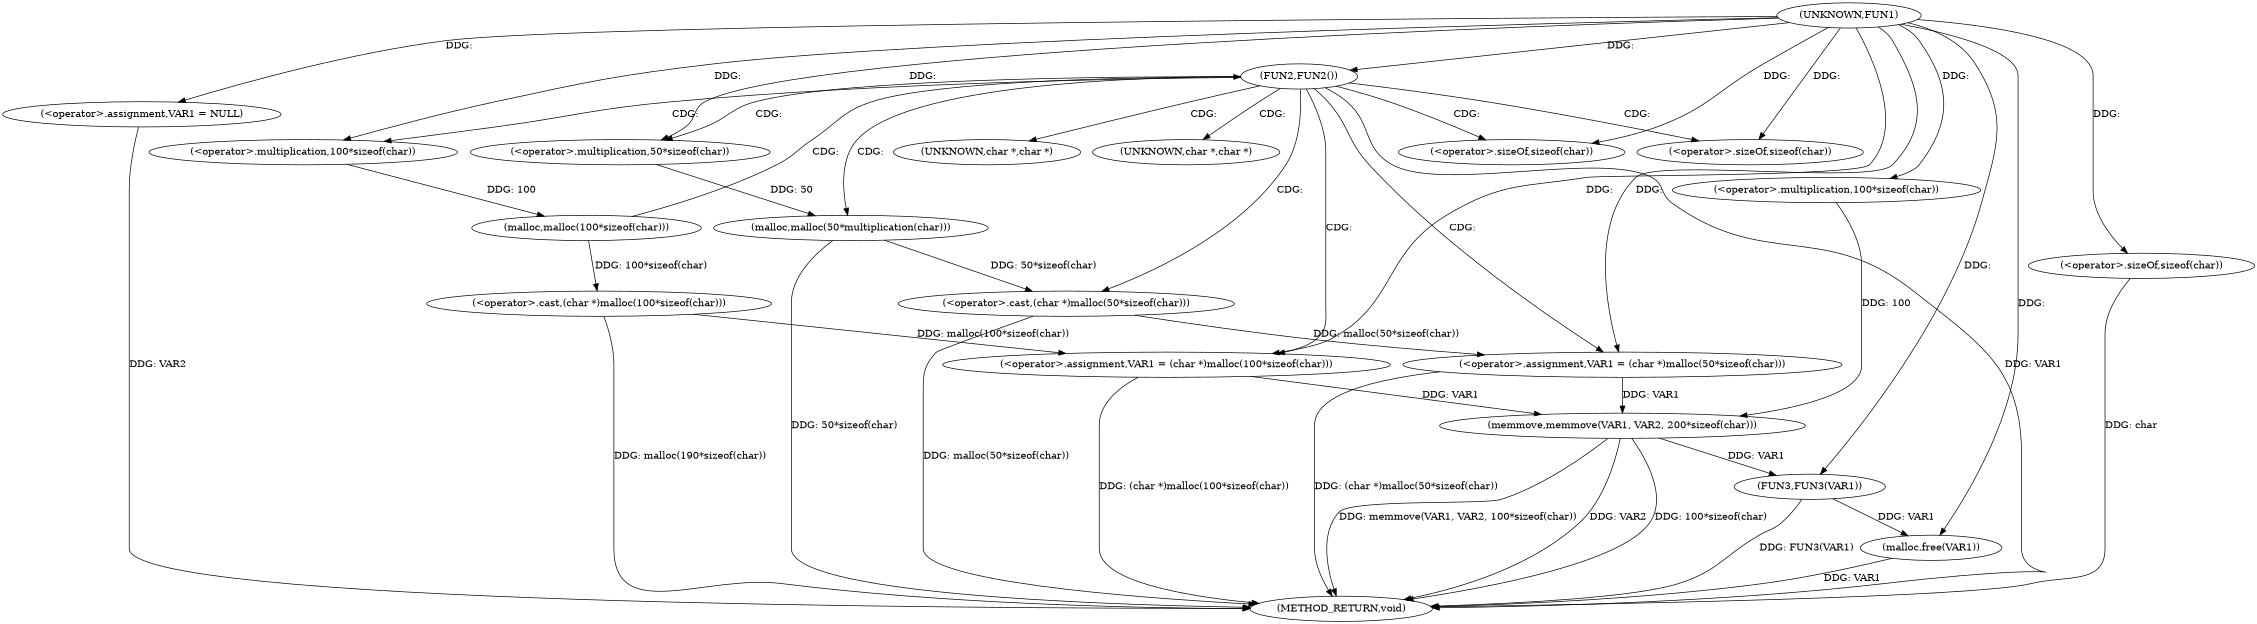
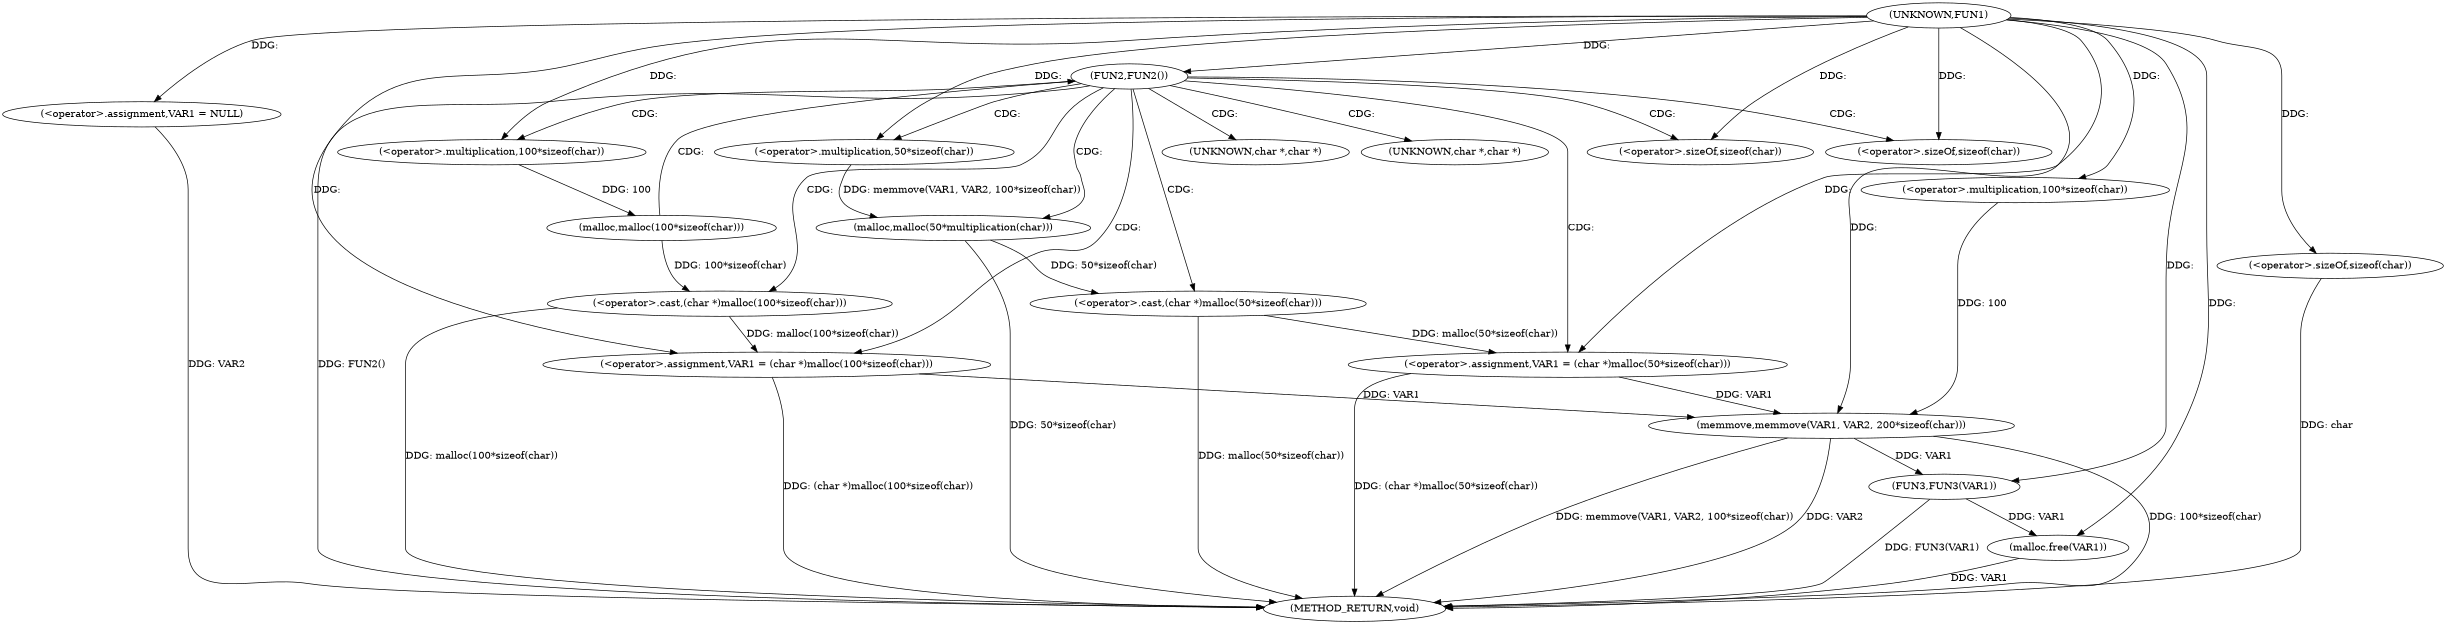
edge "(FUN2,FUN2())" -> "(<operator>.cast,(char *)malloc(100*sizeof(char)))": added, label "CDG:"
edge "(UNKNOWN,FUN1)" -> "(memmove,memmove(VAR1, VAR2, 200*sizeof(char)))": added, label "DDG:"
edge "(<operator>.multiplication,50*sizeof(char))" -> "(malloc,malloc(50*multiplication(char)))": label "DDG: 50" -> "DDG: memmove(VAR1, VAR2, 100*sizeof(char))"
edge "(FUN2,FUN2())" -> "(METHOD_RETURN,void)": label "DDG: VAR1" -> "DDG: FUN2()"
edge "(<operator>.cast,(char *)malloc(100*sizeof(char)))" -> "(METHOD_RETURN,void)": label "DDG: malloc(190*sizeof(char))" -> "DDG: malloc(100*sizeof(char))"
